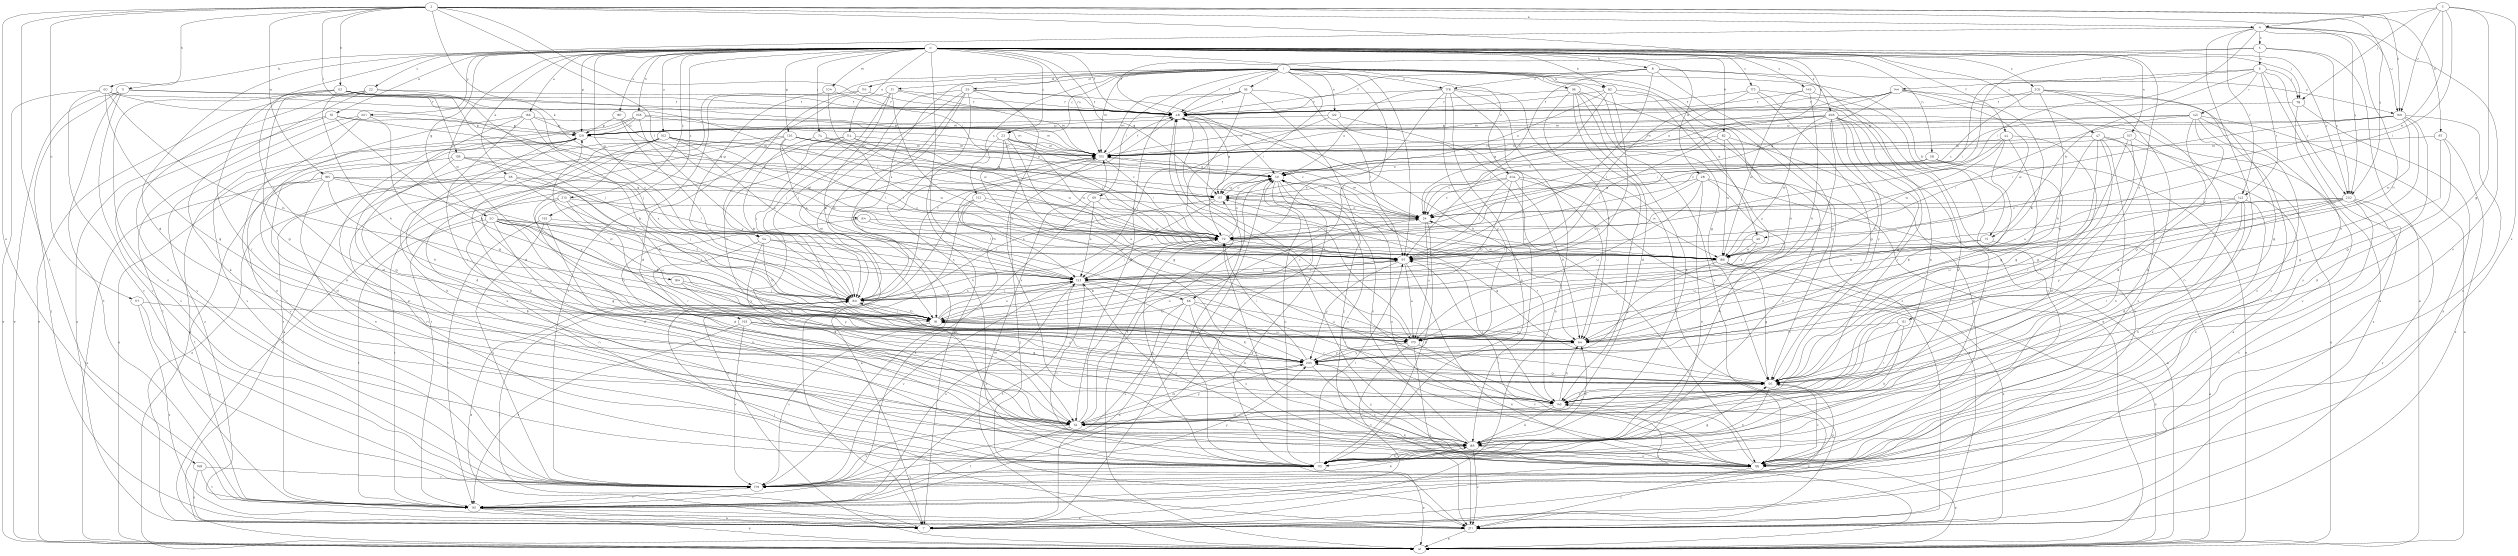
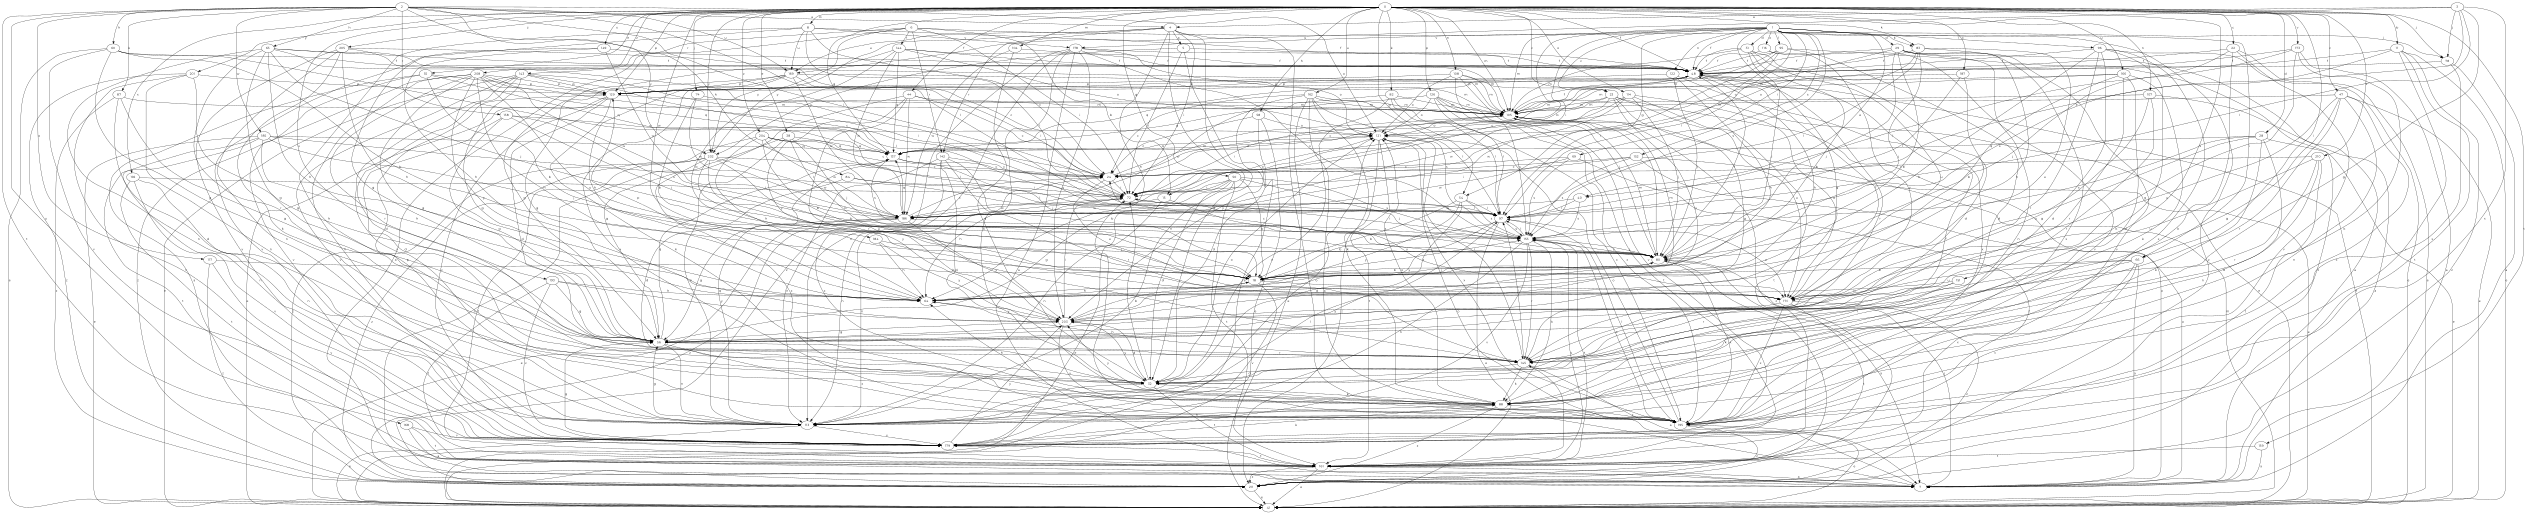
edge "5" -> "6": removed, label "a"
node "159": added
